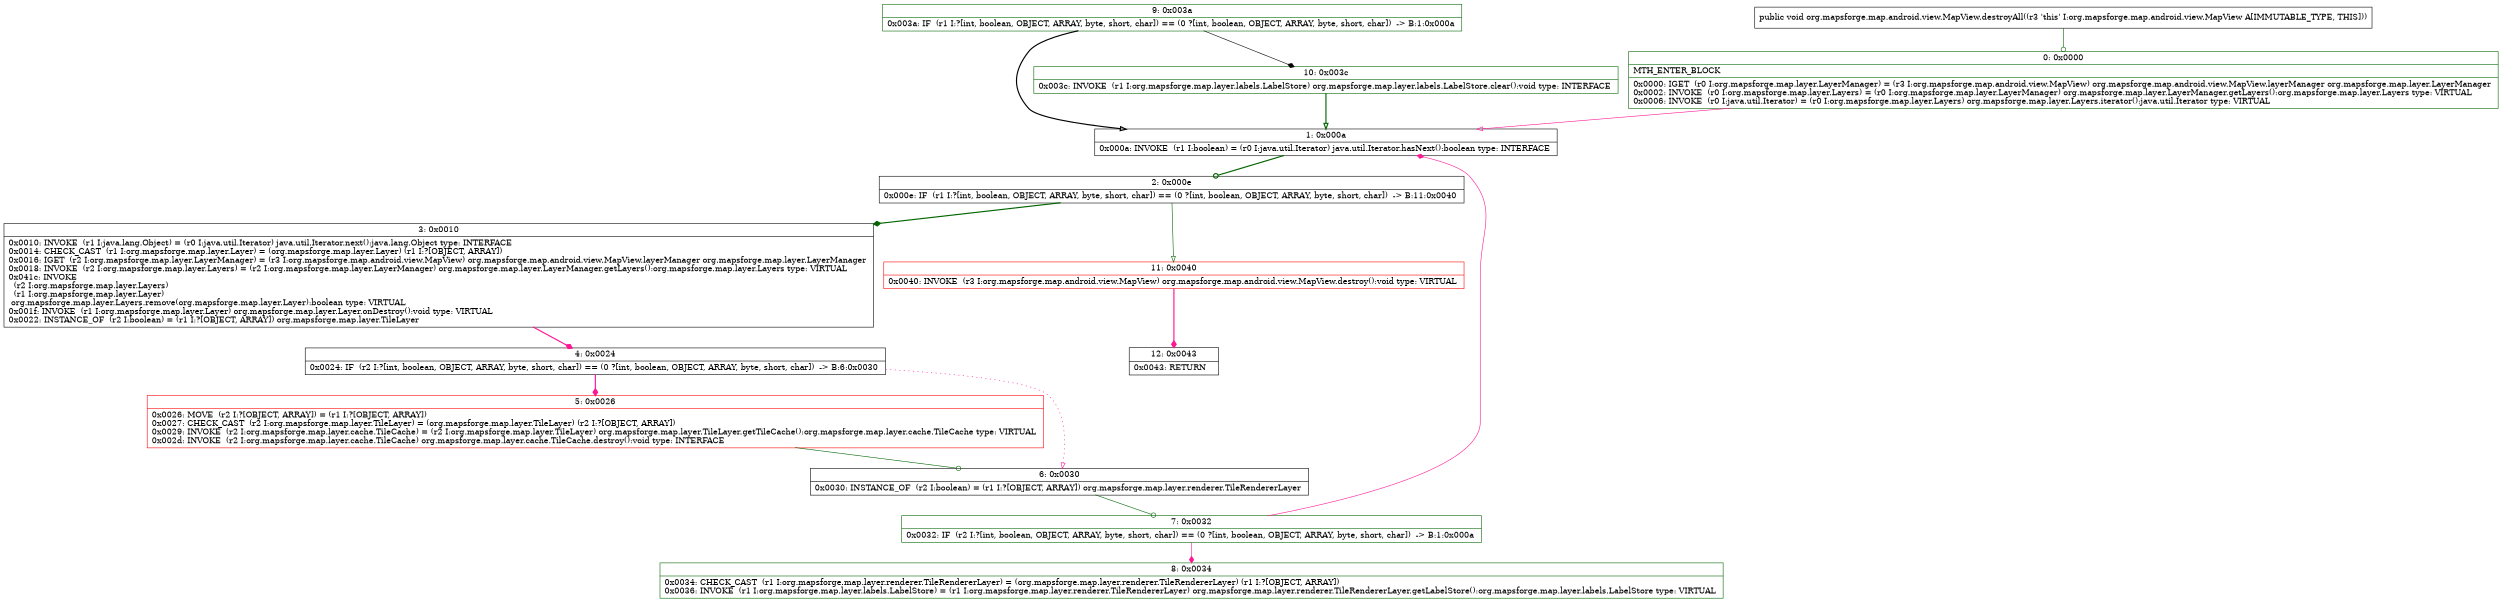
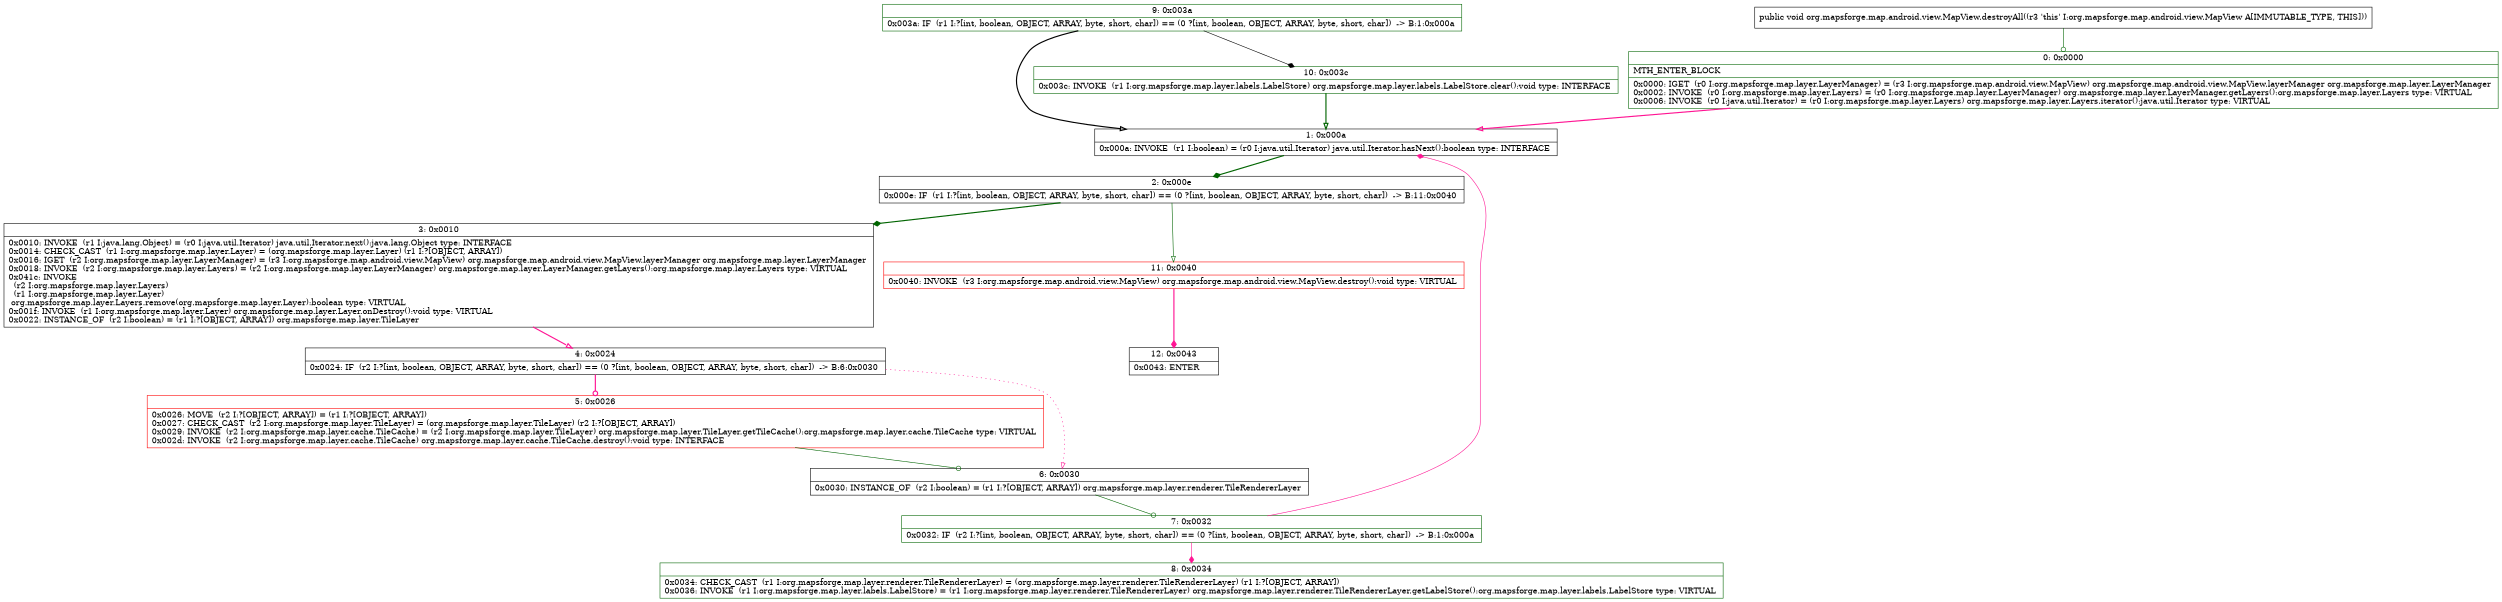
edge "0: 0x0000" -> "1: 0x000a": style solid -> bold
edge "1: 0x000a" -> "2: 0x000e": arrowhead odot -> diamond
edge "3: 0x0010" -> "4: 0x0024": arrowhead diamond -> onormal
node "12: 0x0043": text "0x0043: RETURN" -> "0x0043: ENTER"
edge "4: 0x0024" -> "5: 0x0026": arrowhead diamond -> odot
